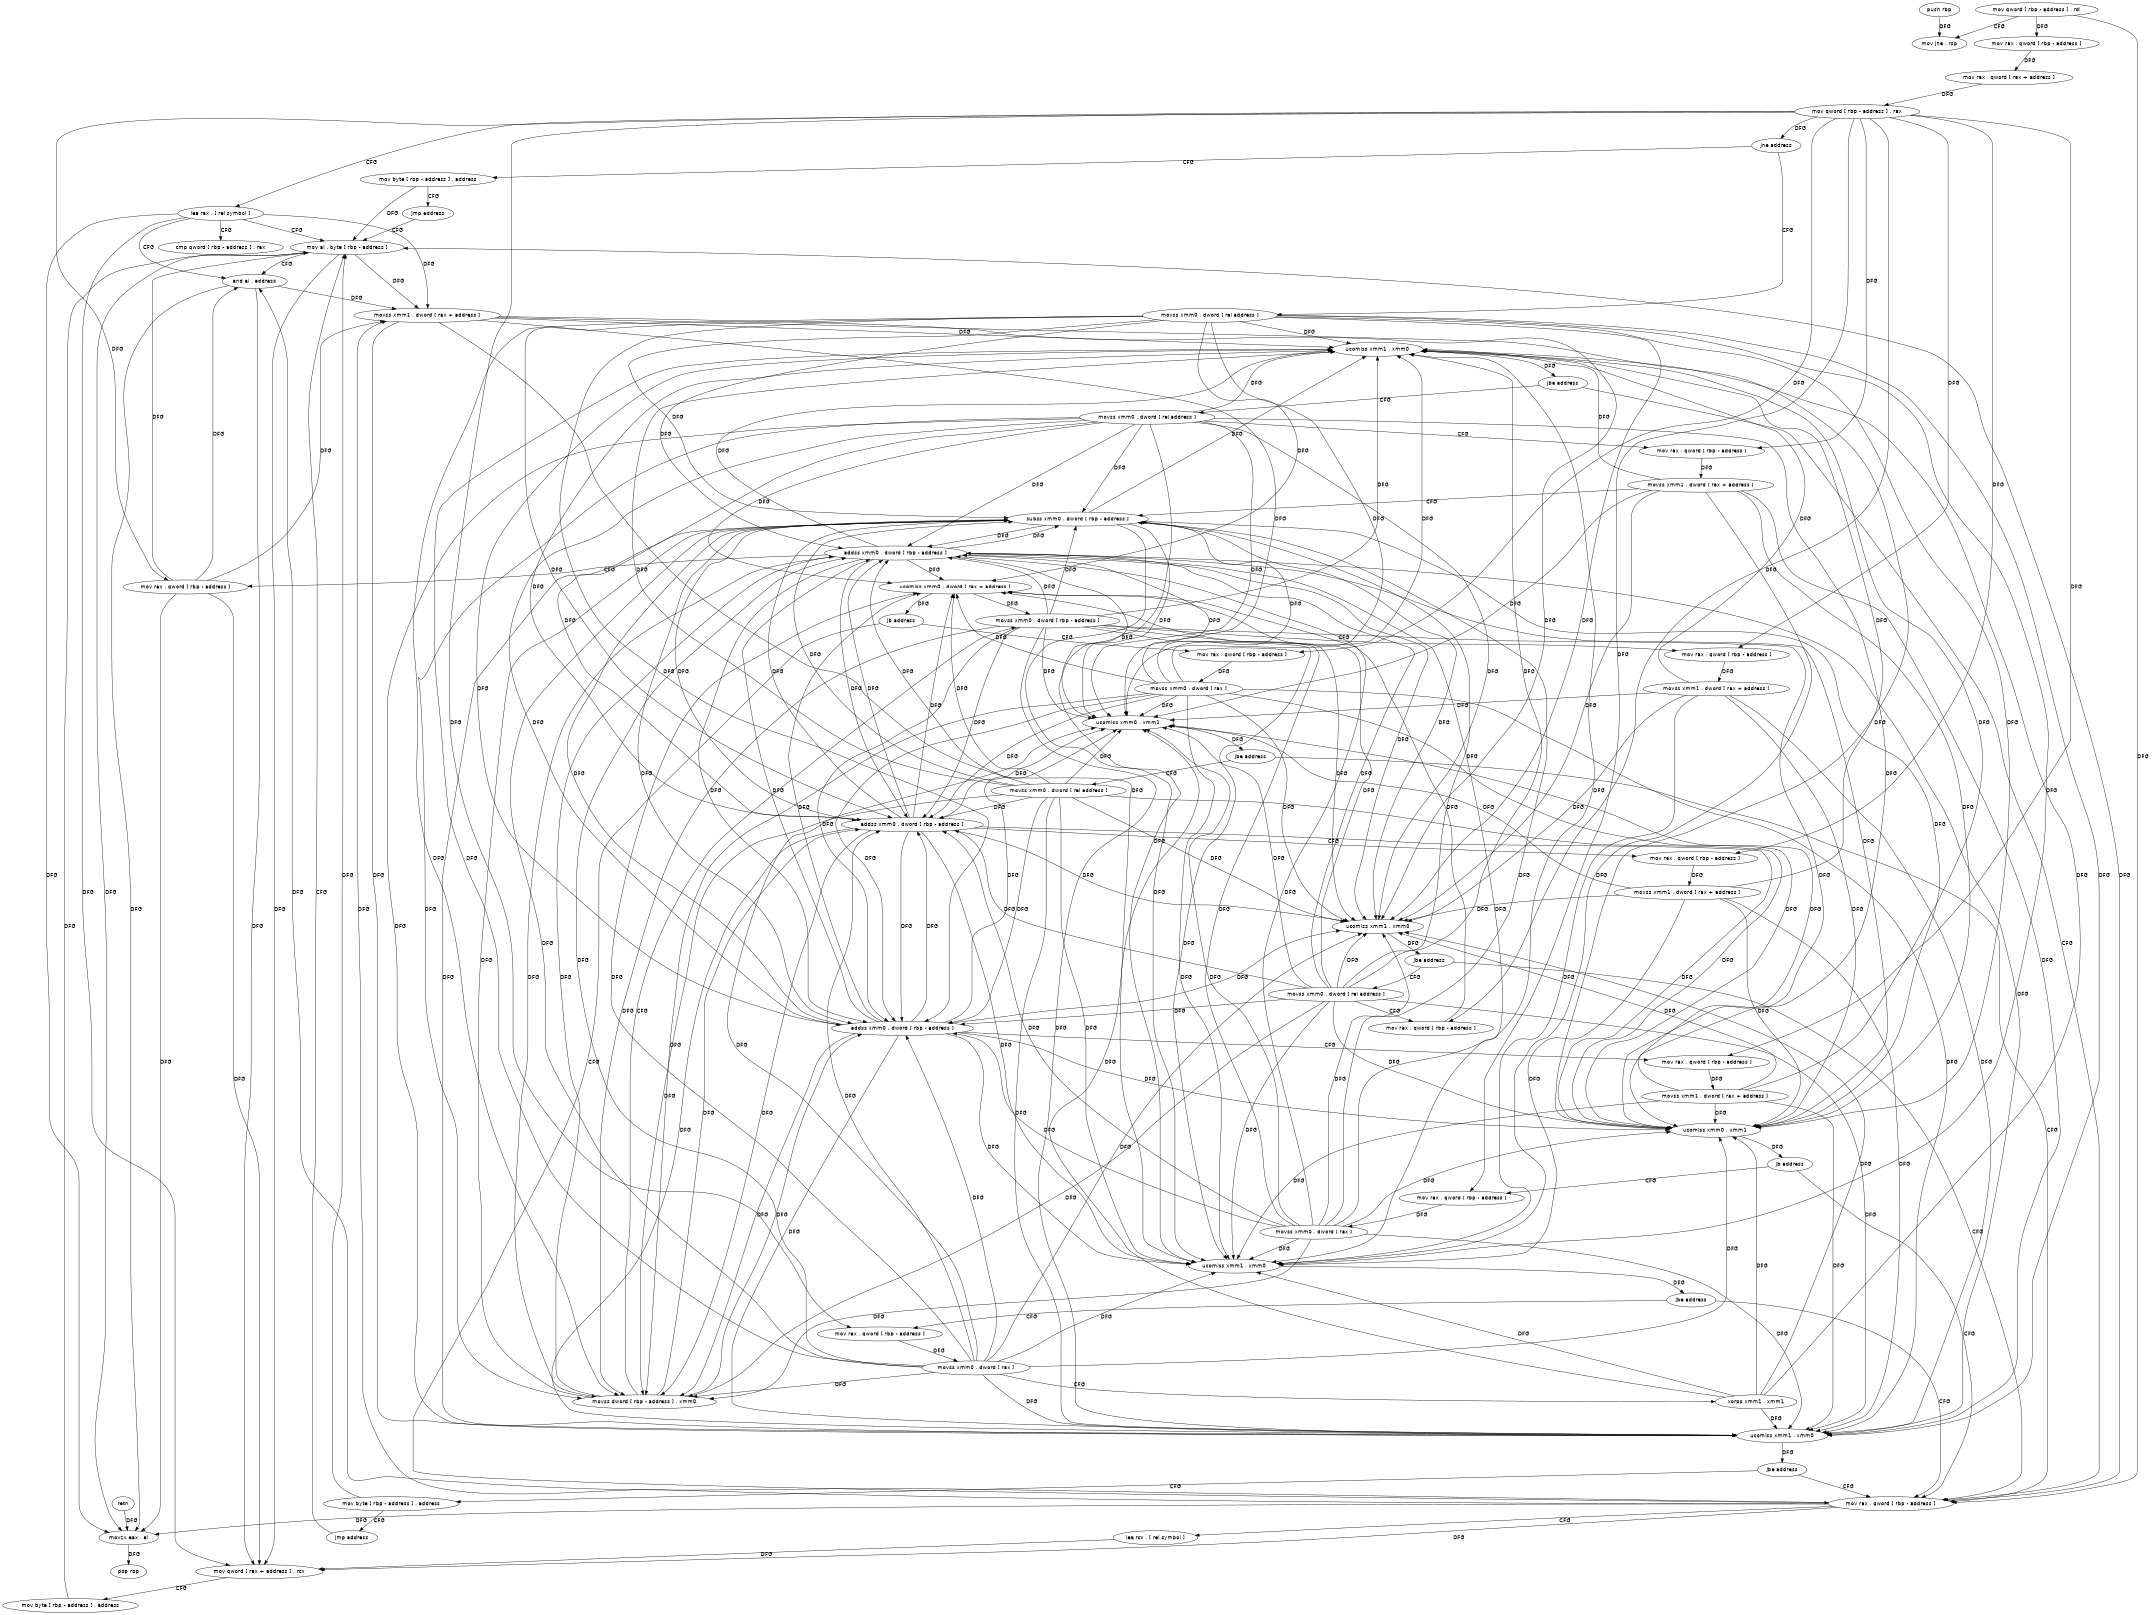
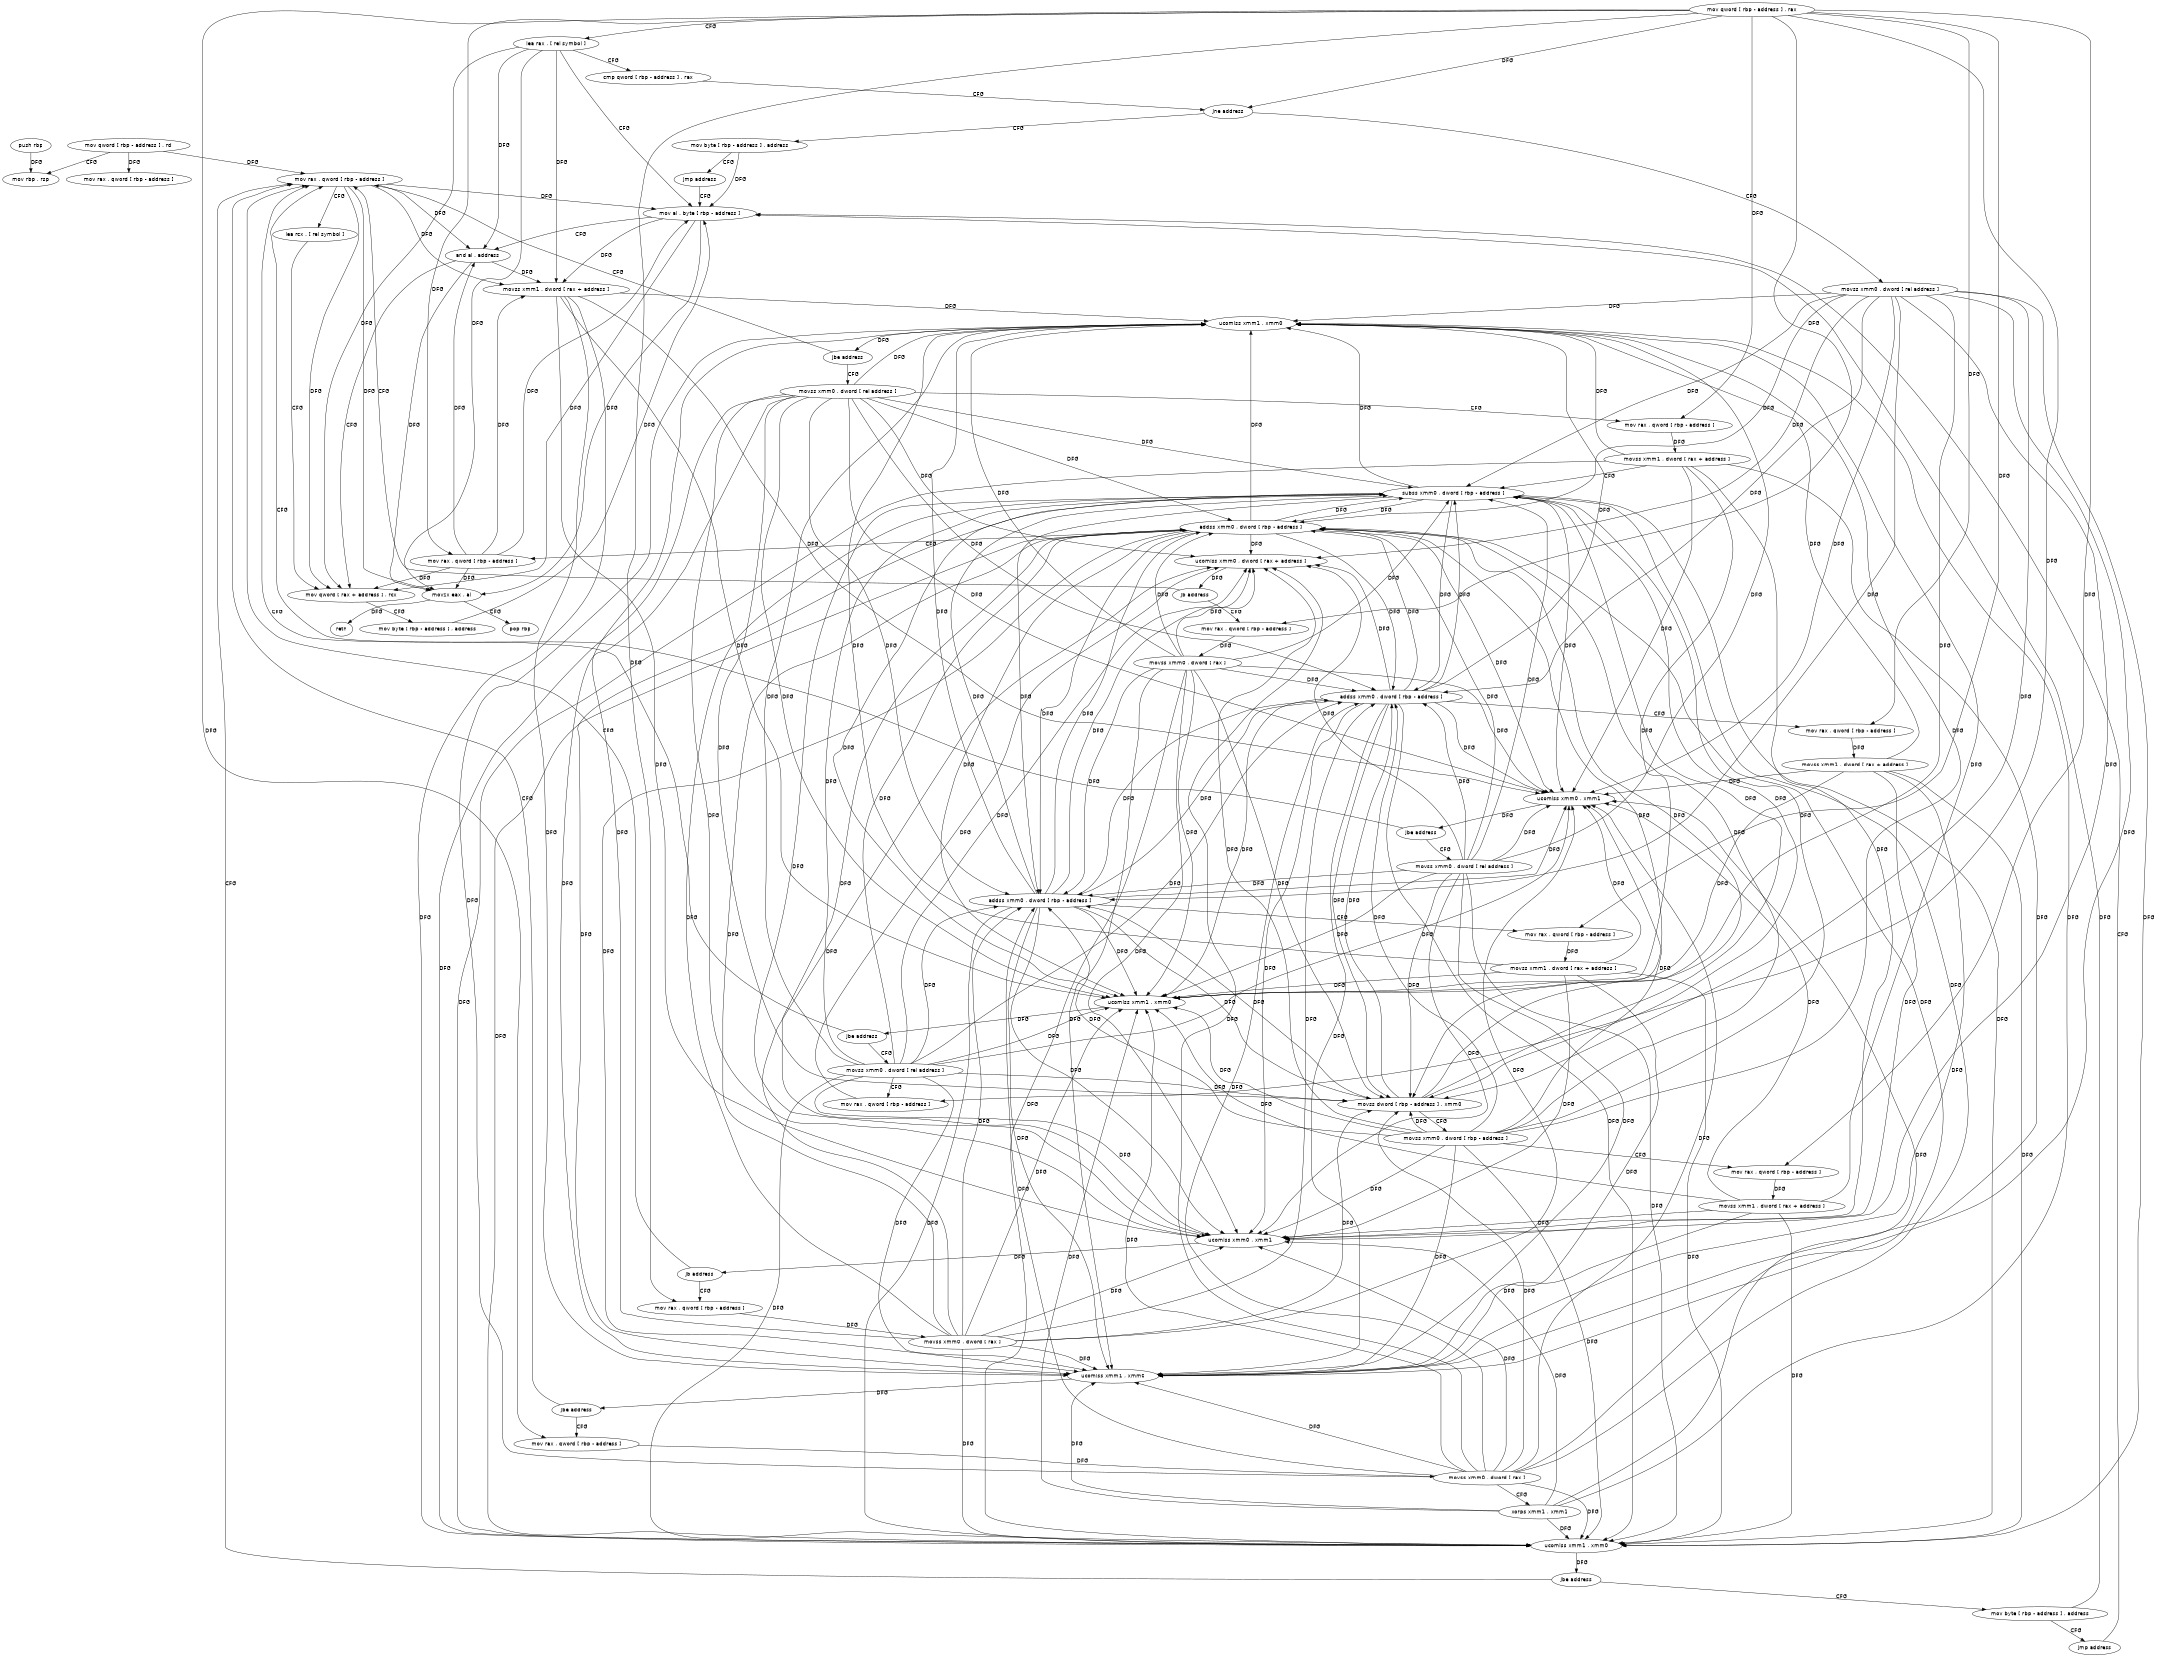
node "mov jne , rsp": label "mov jne , rsp" -> "mov rbp , rsp"
node "mov rax , qword [ rax + address ]": removed
edge "cmp qword [ rbp - address ] , rax" -> "jne address": added, label "CFG"
edge "lea rax , [ rel symbol ]" -> "and al , address": label "CFG" -> "DFG"
edge "ucomiss xmm0 , dword [ rax + address ]" -> "movss xmm0 , dword [ rbp - address ]": reversed
edge "subss xmm0 , dword [ rbp - address ]" -> "movss dword [ rbp - address ] , xmm0": added, label "DFG"
edge "and al , address" -> "mov qword [ rax + address ] , rcx": label "DFG" -> "CFG"
edge "retn" -> "movzx eax , al": reversed
edge "movzx eax , al" -> "pop rbp": label "DFG" -> "CFG"
edge "lea rcx , [ rel symbol ]" -> "mov qword [ rax + address ] , rcx": label "DFG" -> "CFG"
